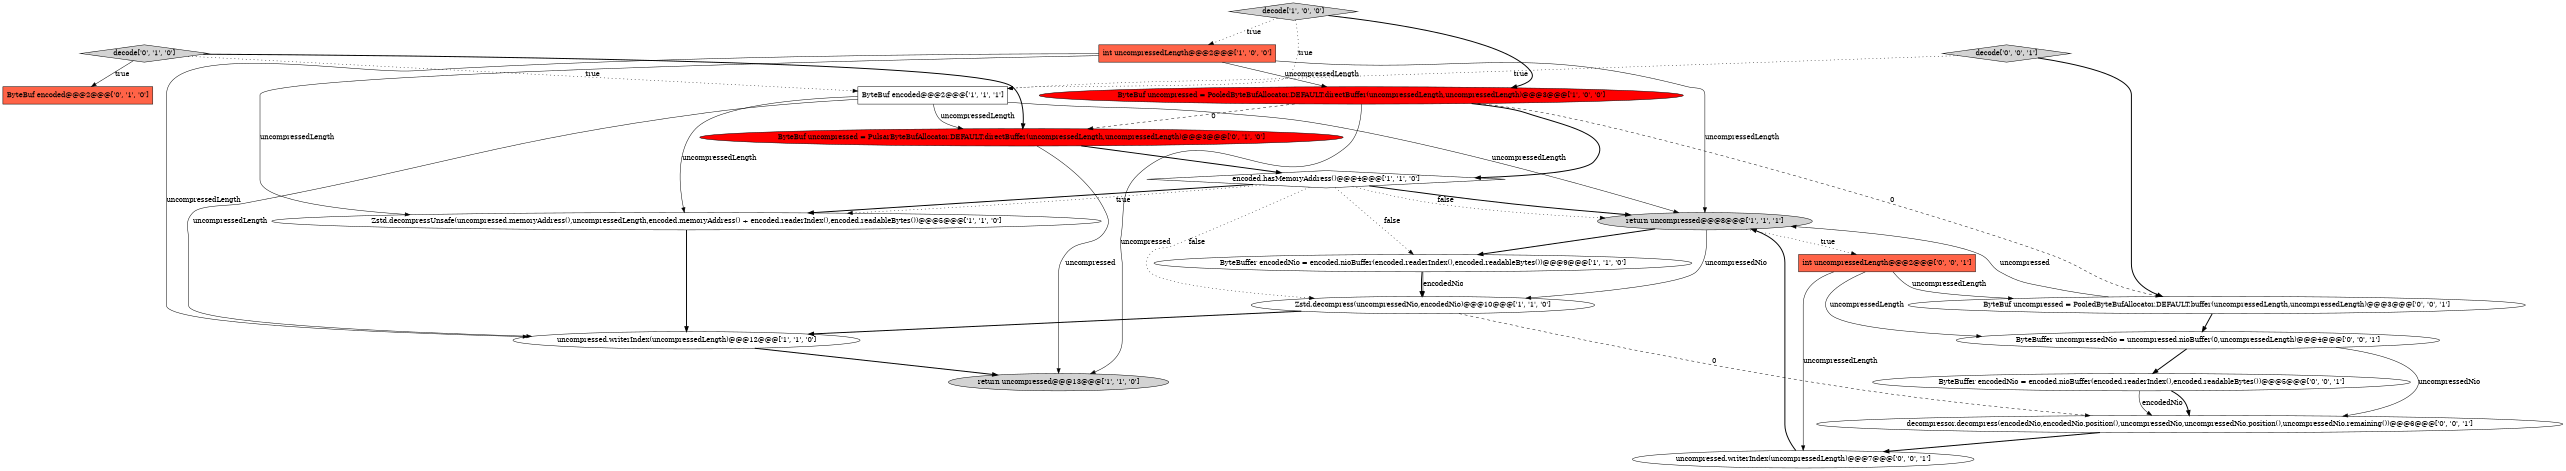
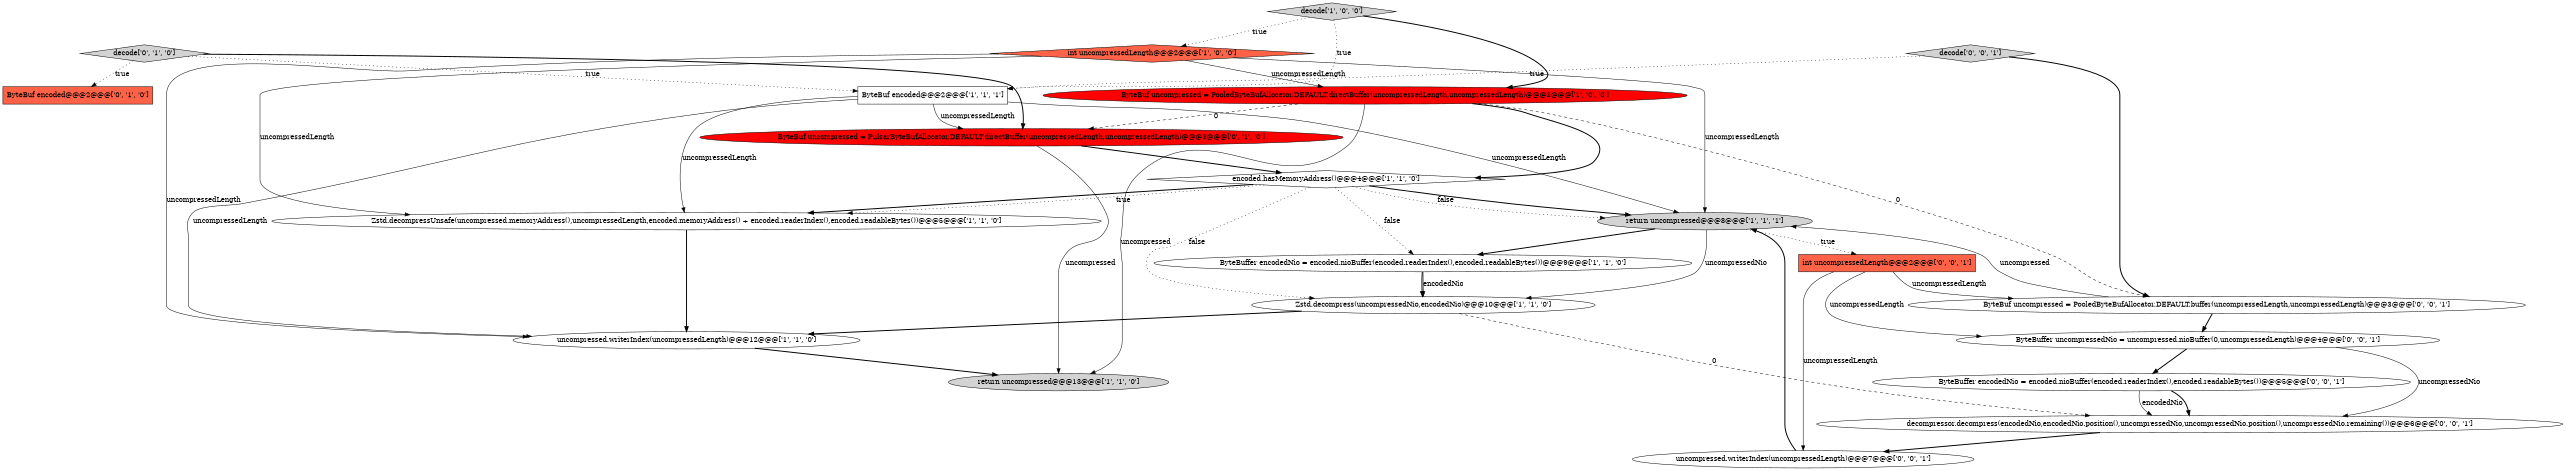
node "int uncompressedLength@@@2@@@['1', '0', '0']": shape box -> diamond
edge "decode['0', '1', '0']" -> "ByteBuf encoded@@@2@@@['0', '1', '0']": style solid -> dotted
